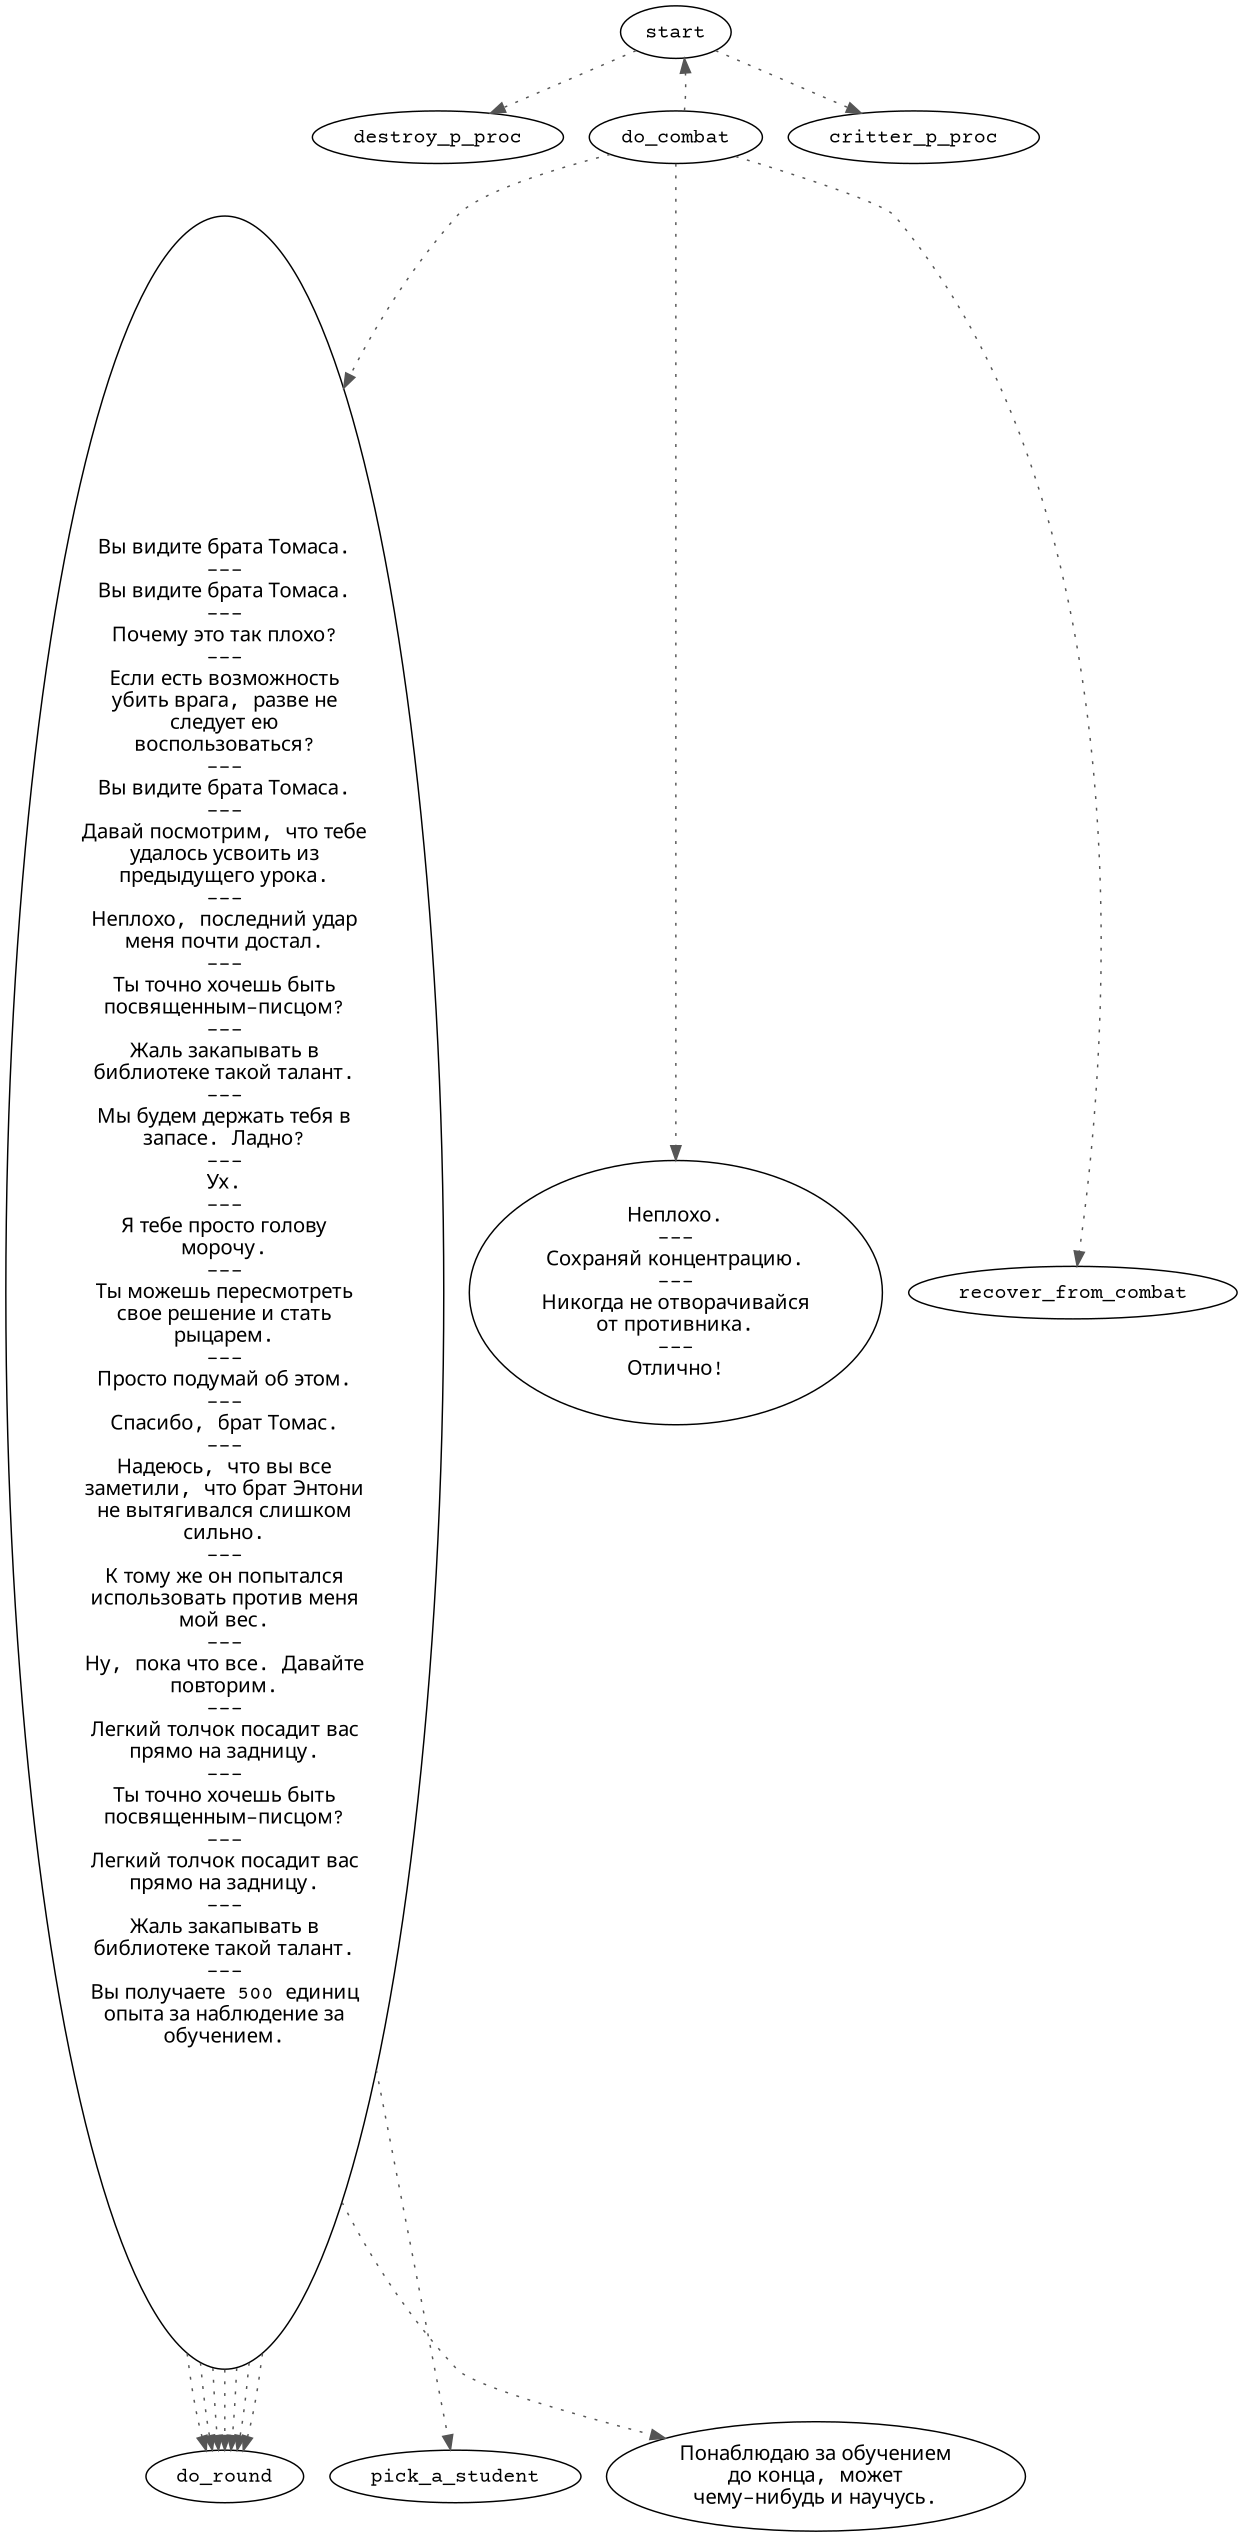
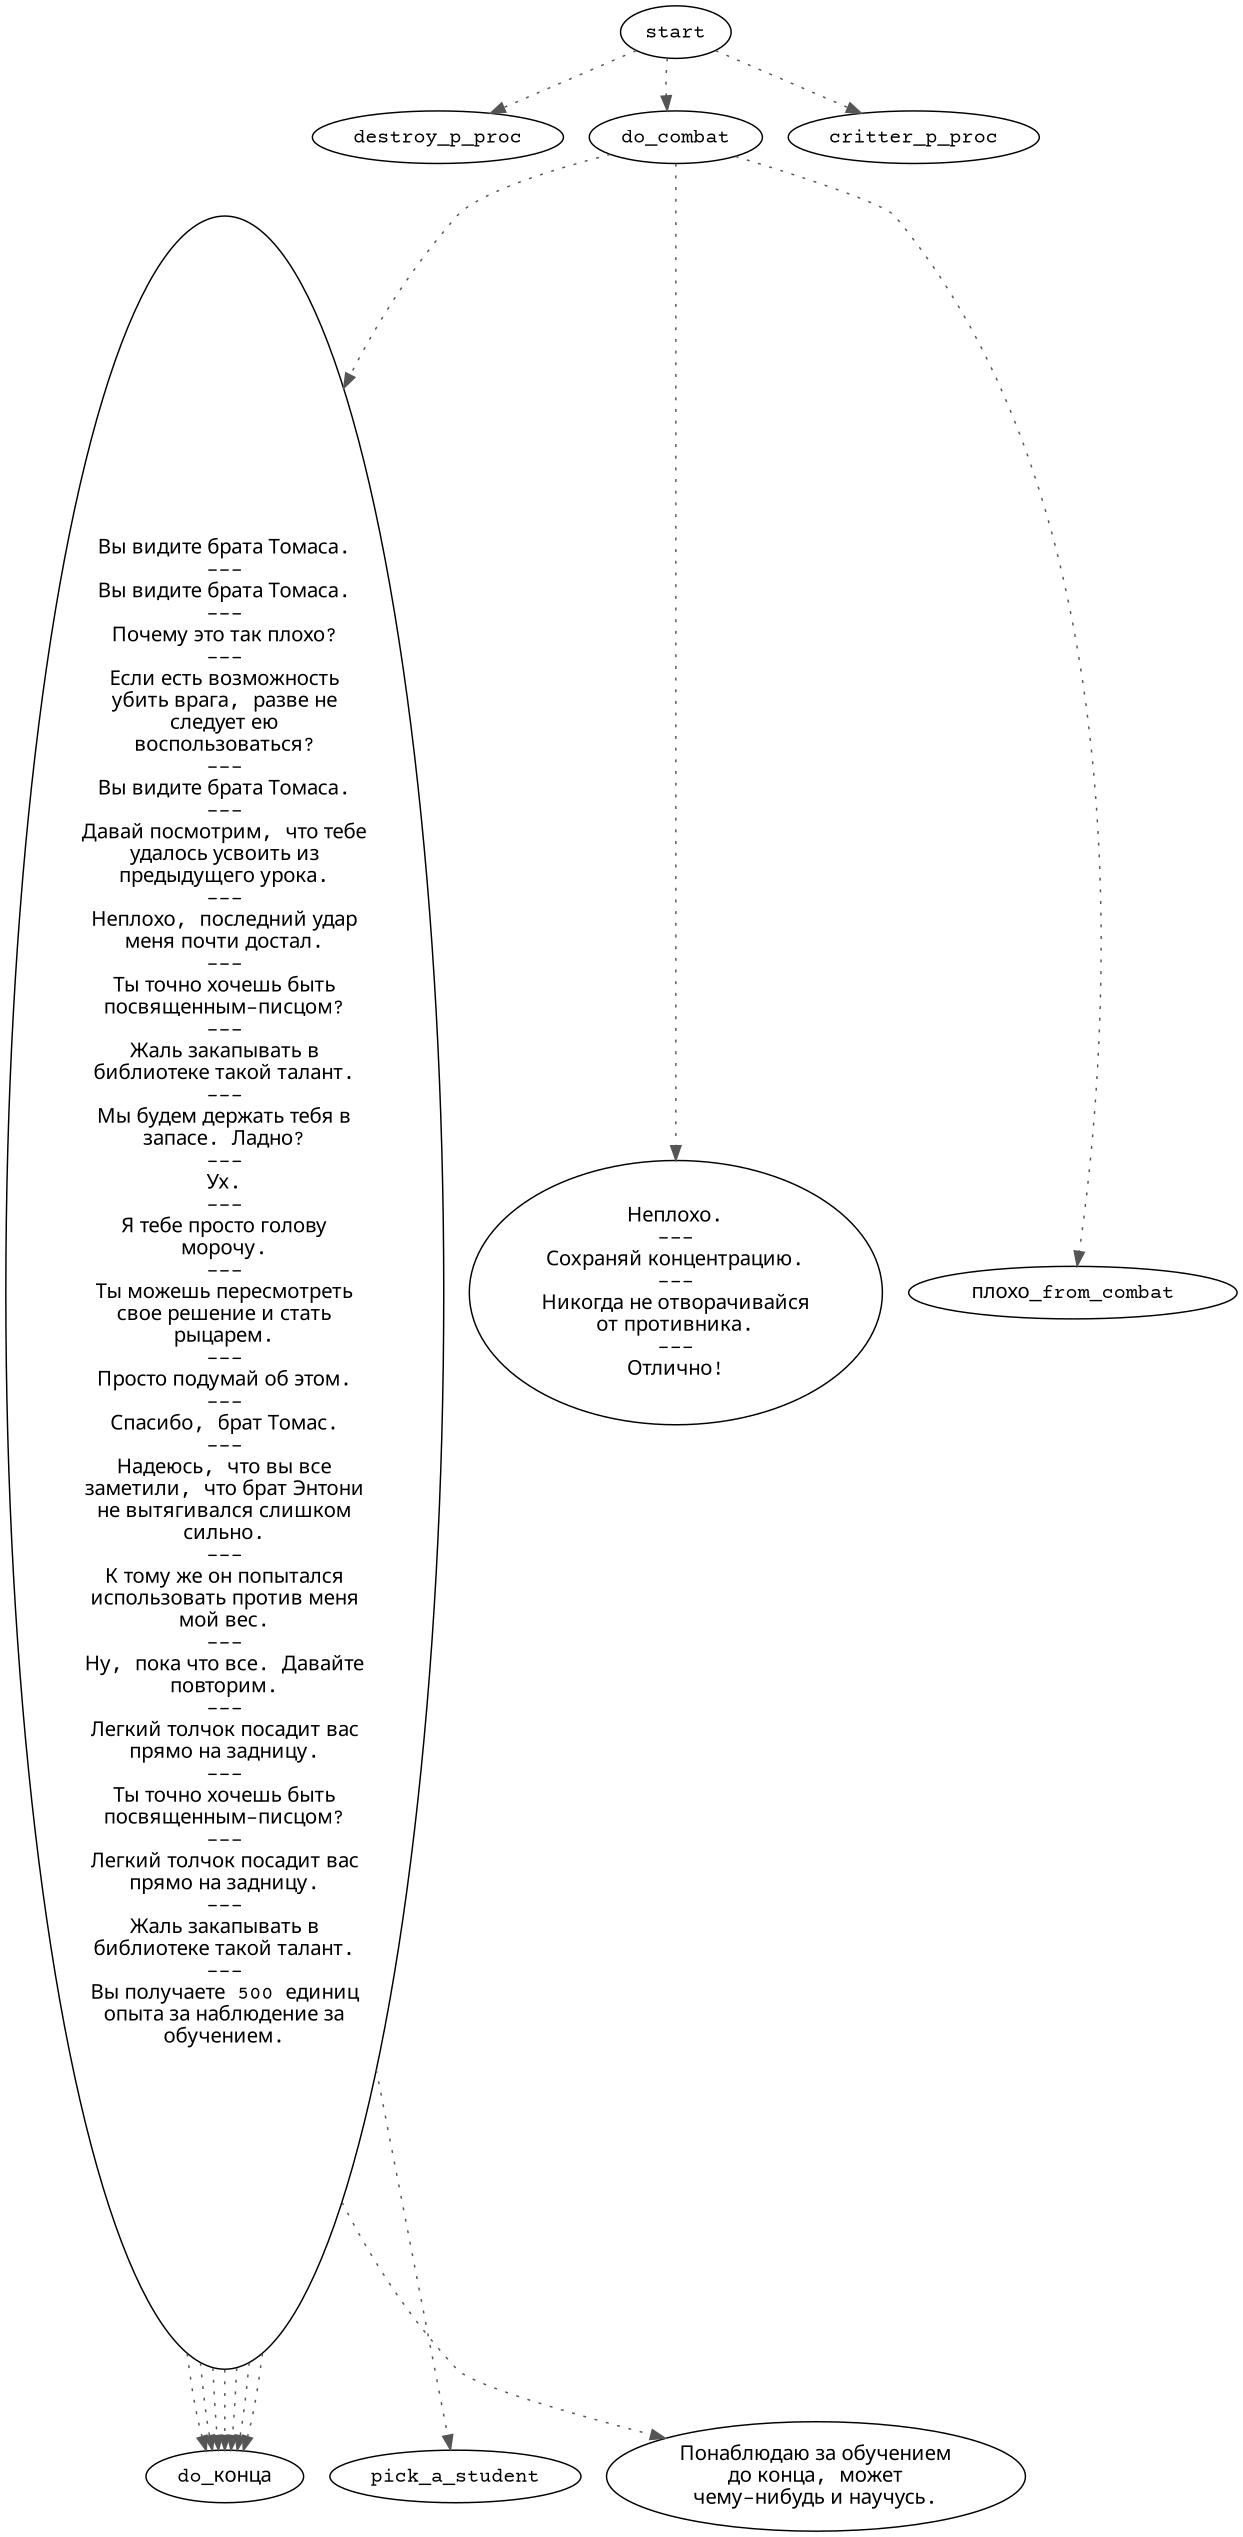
edge "do_combat" -> "start": reversed
node "recover_from_combat": label "recover_from_combat" -> "плохо_from_combat"
node "do_round": label "do_round" -> "do_конца"
